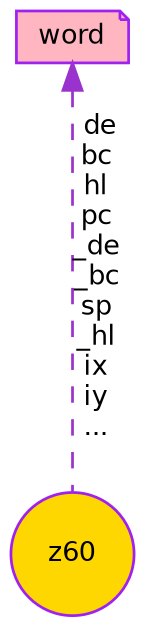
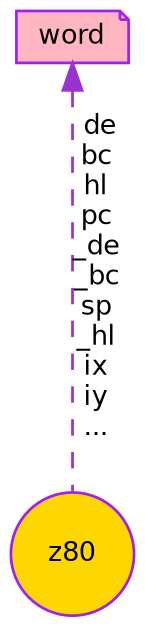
node "z60": label "z60" -> "z80"
